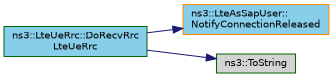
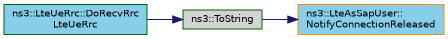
edge "ns3::LteUeRrc::DoRecvRrc LteUeRrc" -> "ns3::LteAsSapUser:: NotifyConnectionReleased": now "ns3::ToString" -> "ns3::LteAsSapUser:: NotifyConnectionReleased"
